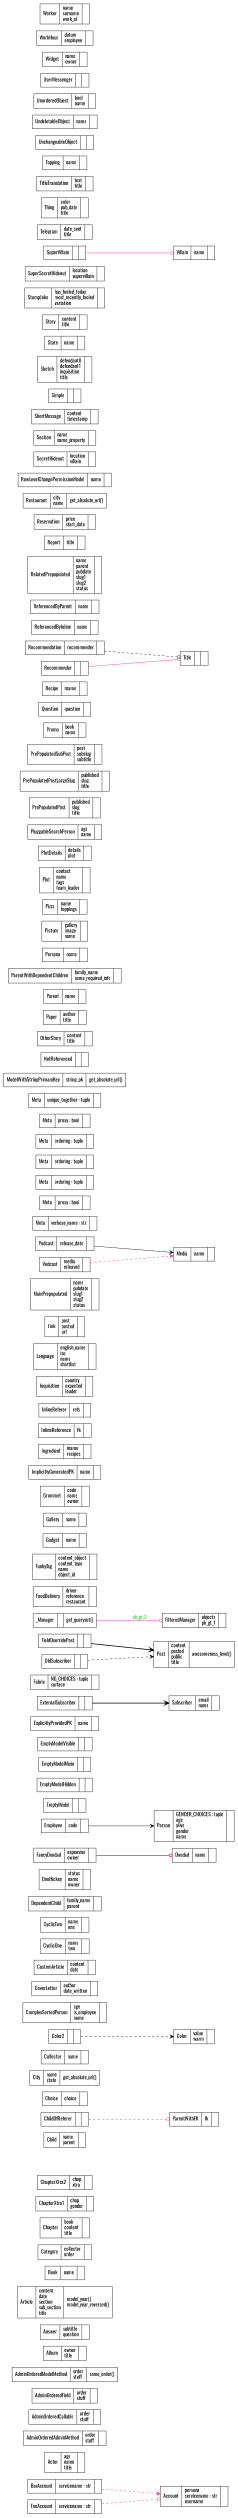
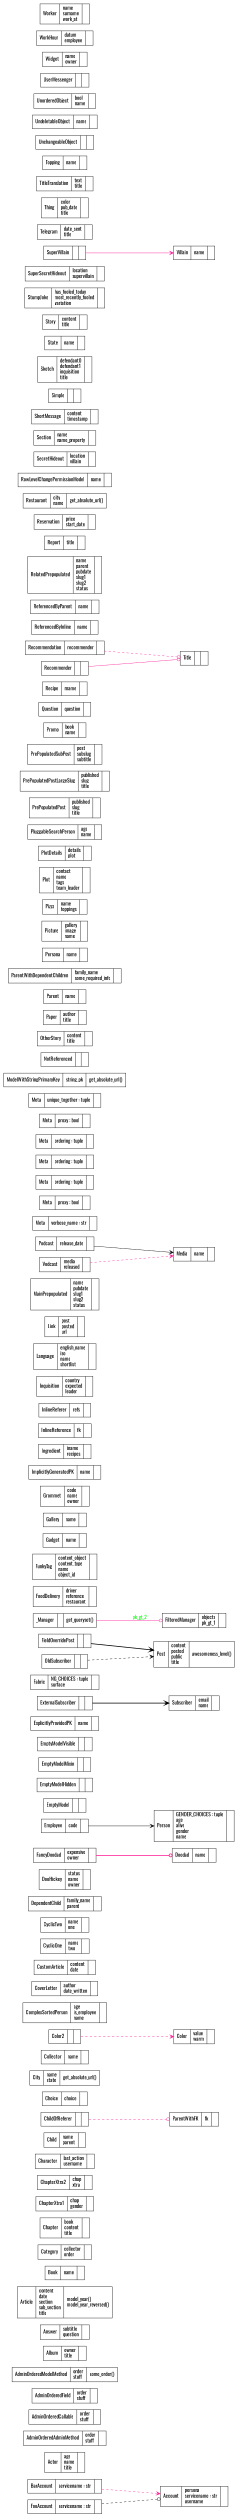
edge "SuperVillain" -> "Villain": arrowhead odot -> vee
edge "Recommendation" -> "Title": color black -> deeppink
edge "Color2" -> "Color": color black -> deeppink
node "Character": added
edge "FooAccount" -> "Account": color deeppink -> black
